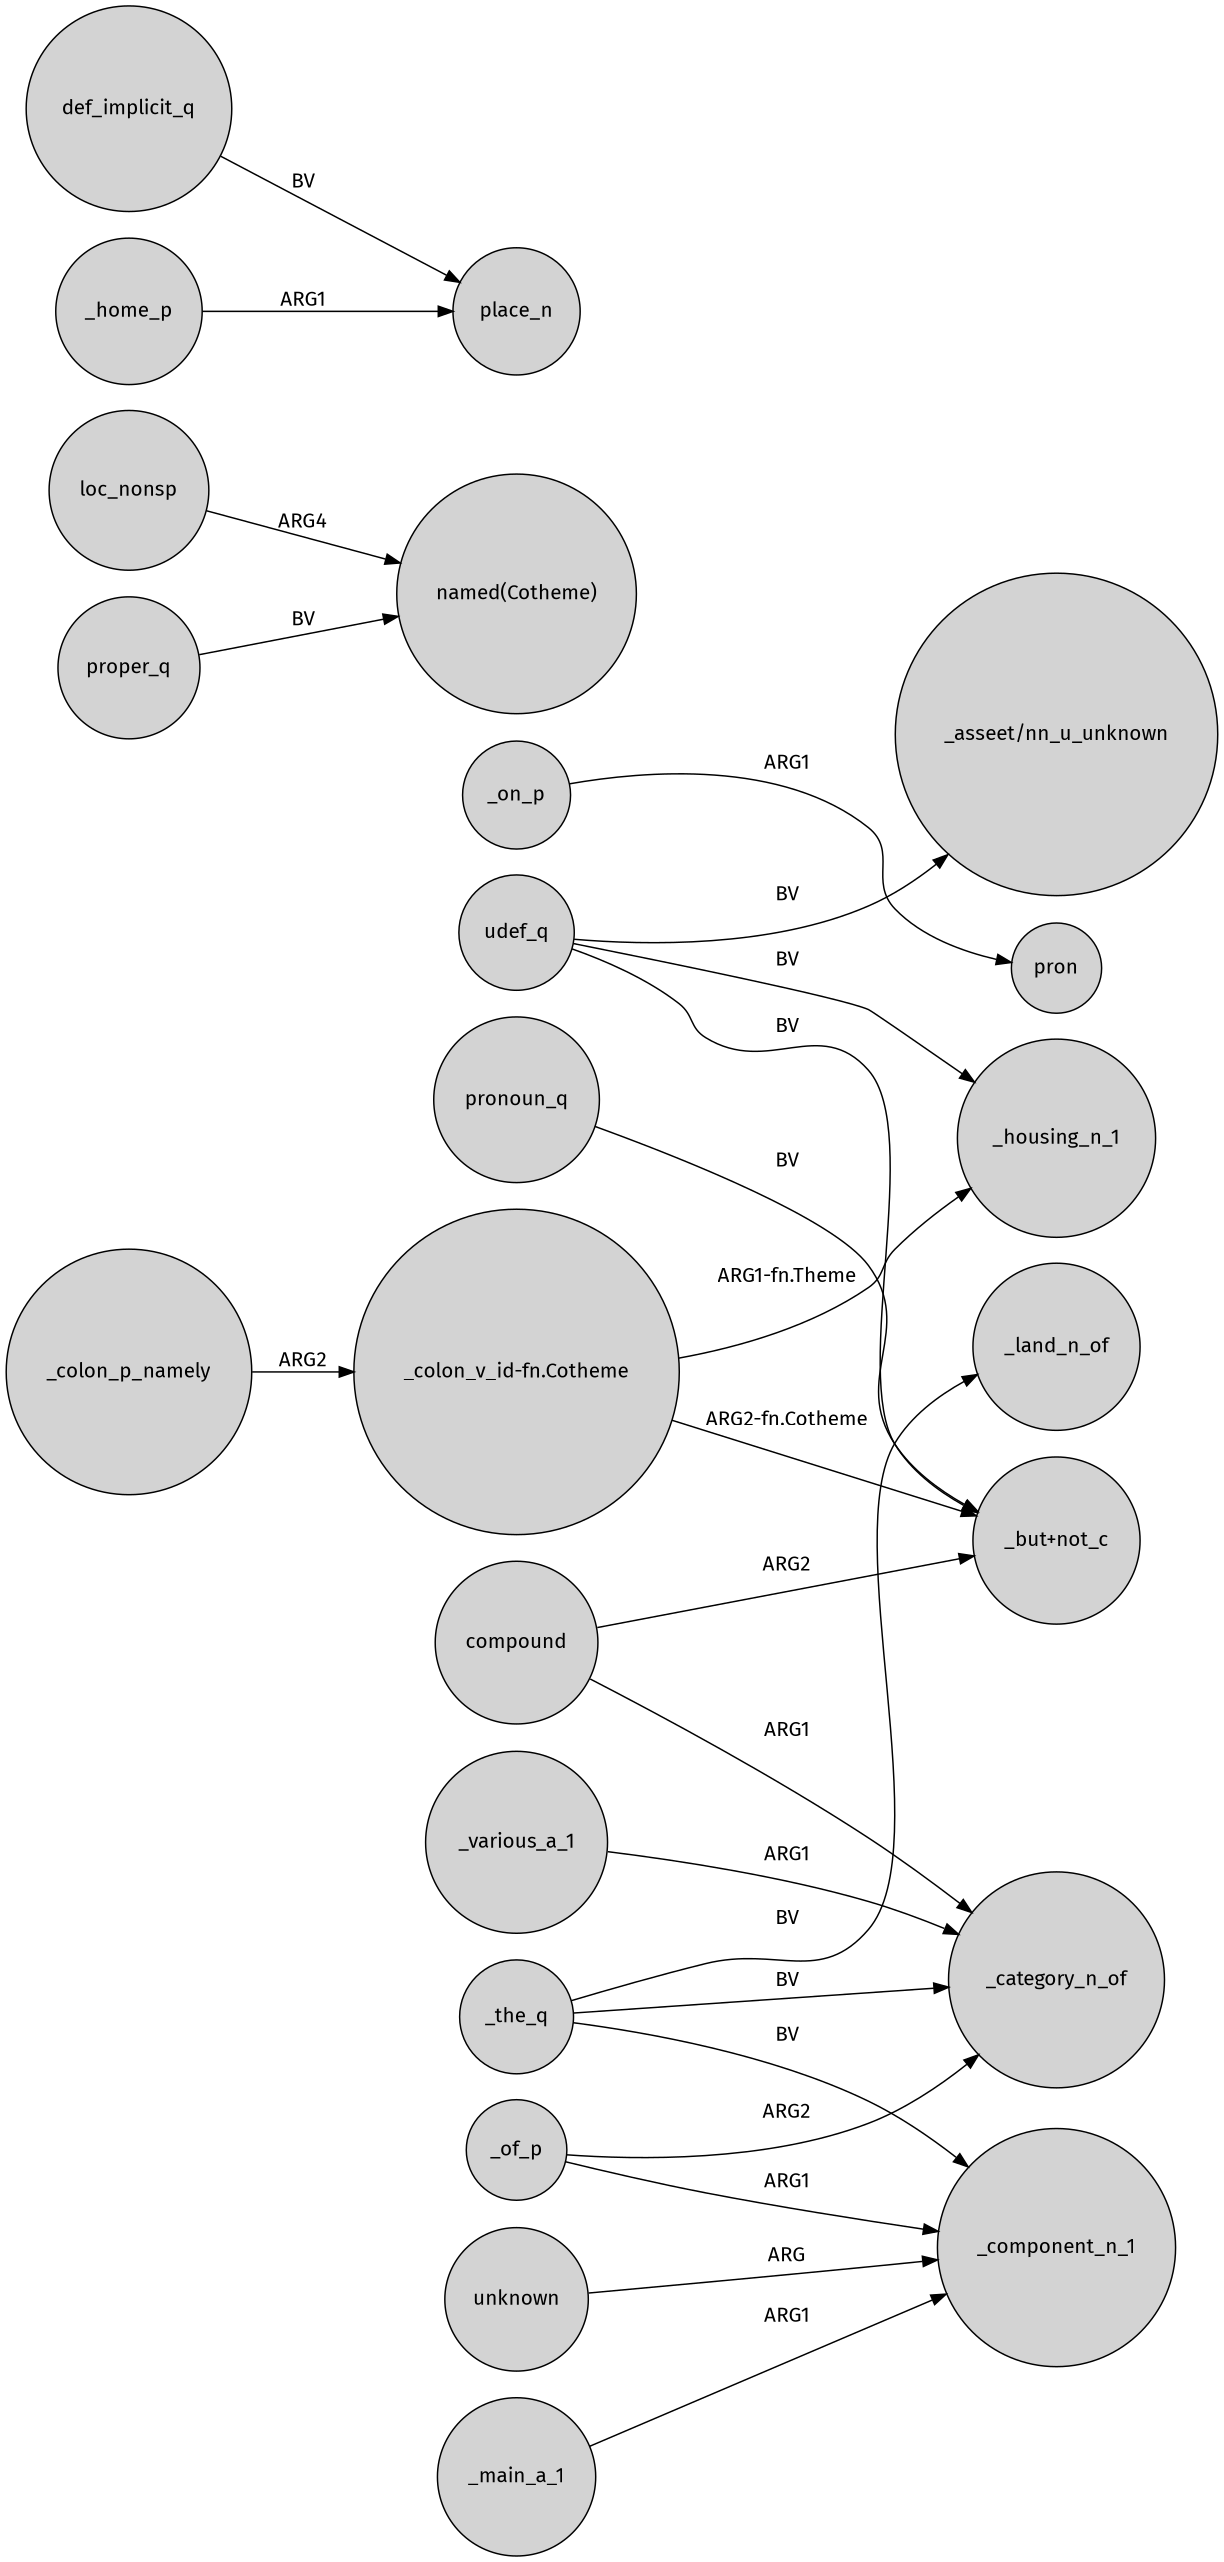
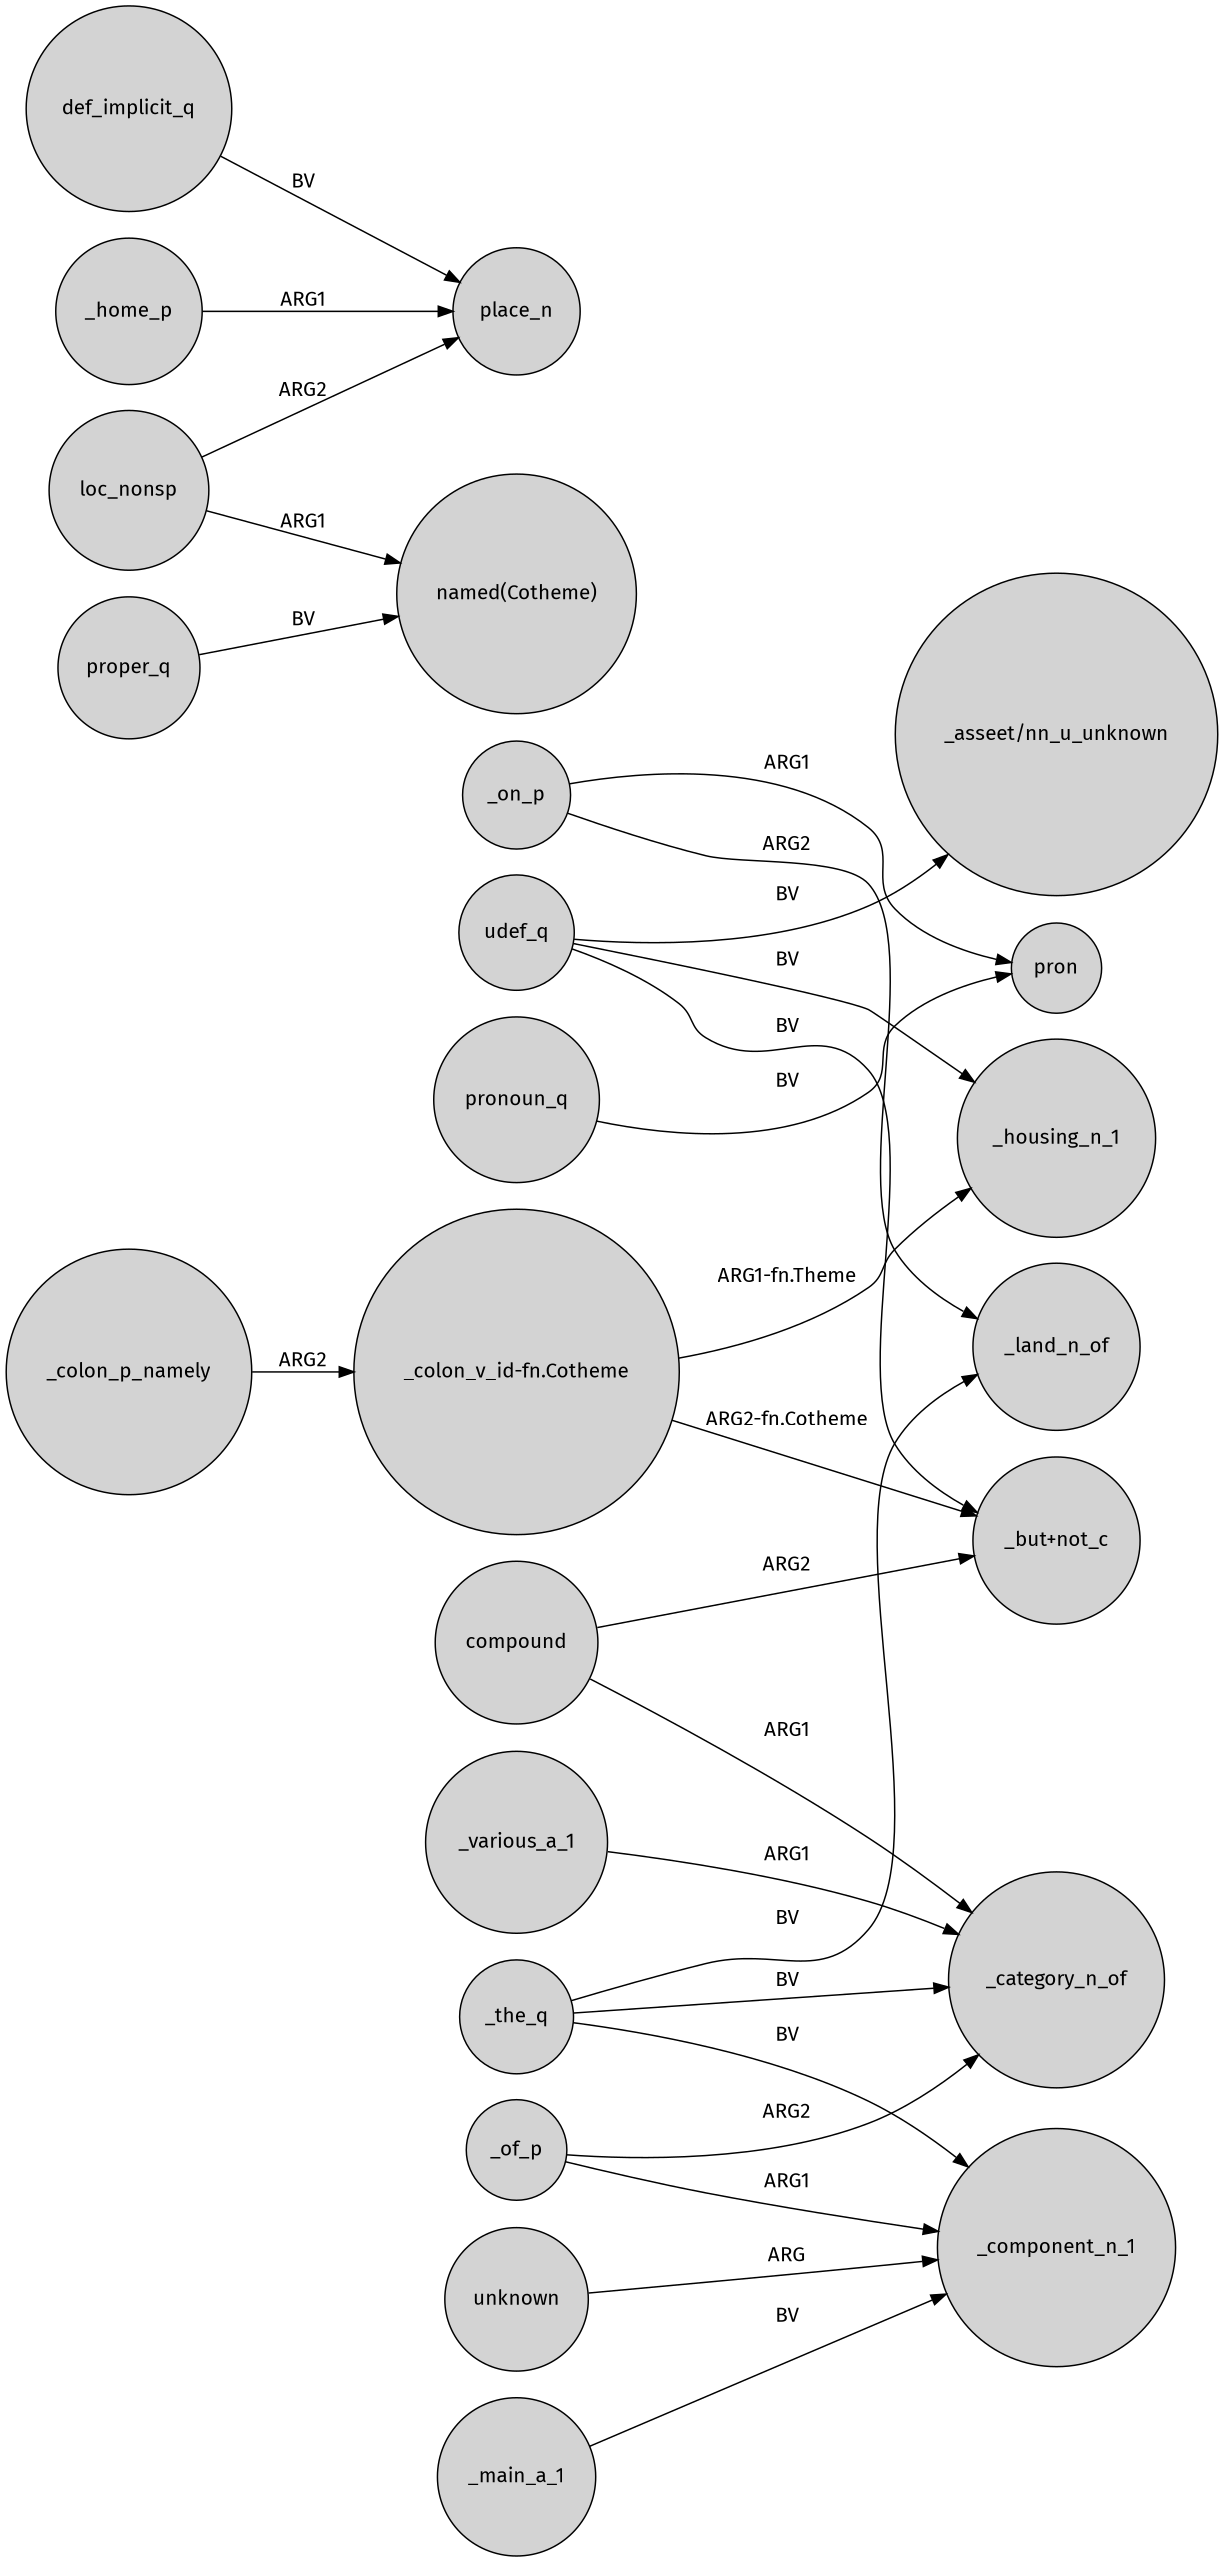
edge "loc_nonsp" -> "place_n": added, label "ARG2"
edge "loc_nonsp" -> "named(Cotheme)": label "ARG4" -> "ARG1"
edge "_on_p" -> "_land_n_of": added, label "ARG2"
edge "pronoun_q" -> "_but+not_c": now "pronoun_q" -> "pron"
edge "_main_a_1" -> "_component_n_1": label "ARG1" -> "BV"
